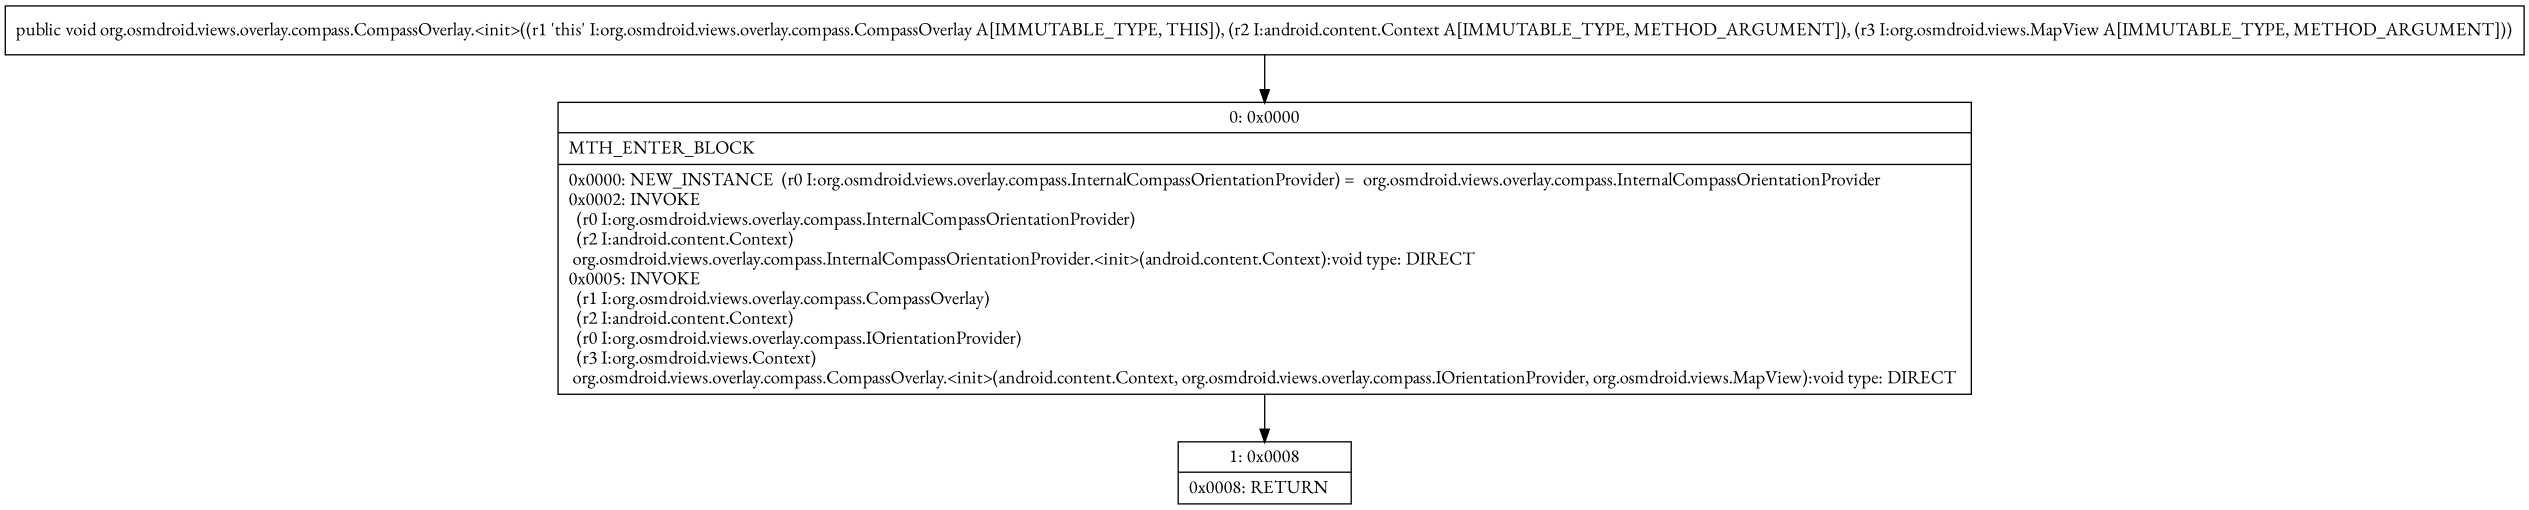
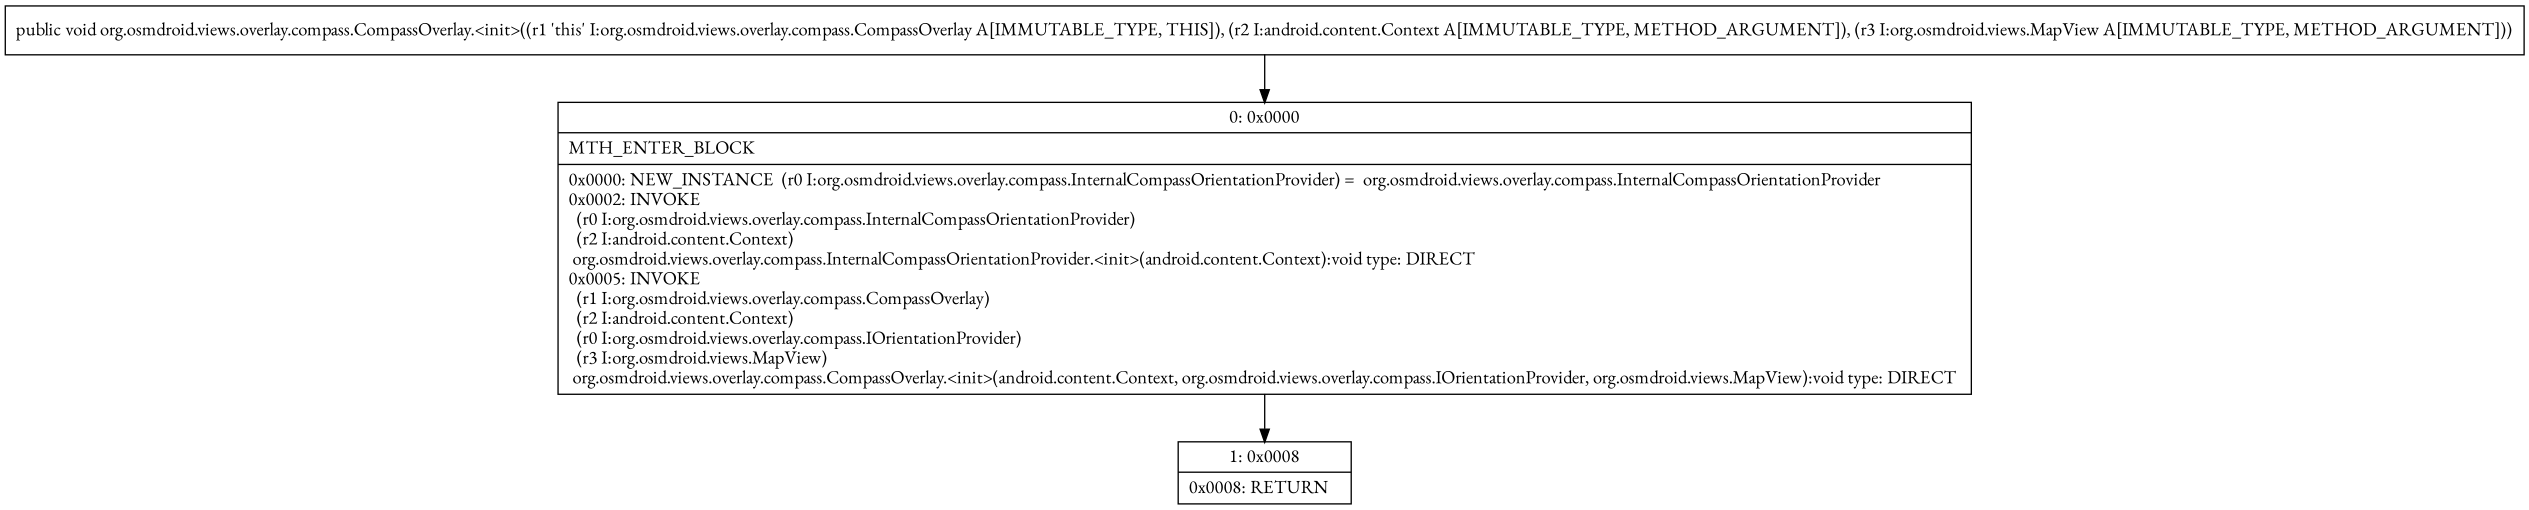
node "0: 0x0000": text "(r3 I:org.osmdroid.views.Context)" -> "(r3 I:org.osmdroid.views.MapView)"
